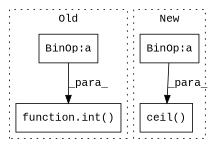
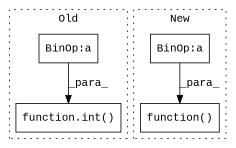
node "ceil()": label "ceil()" -> "function()"
